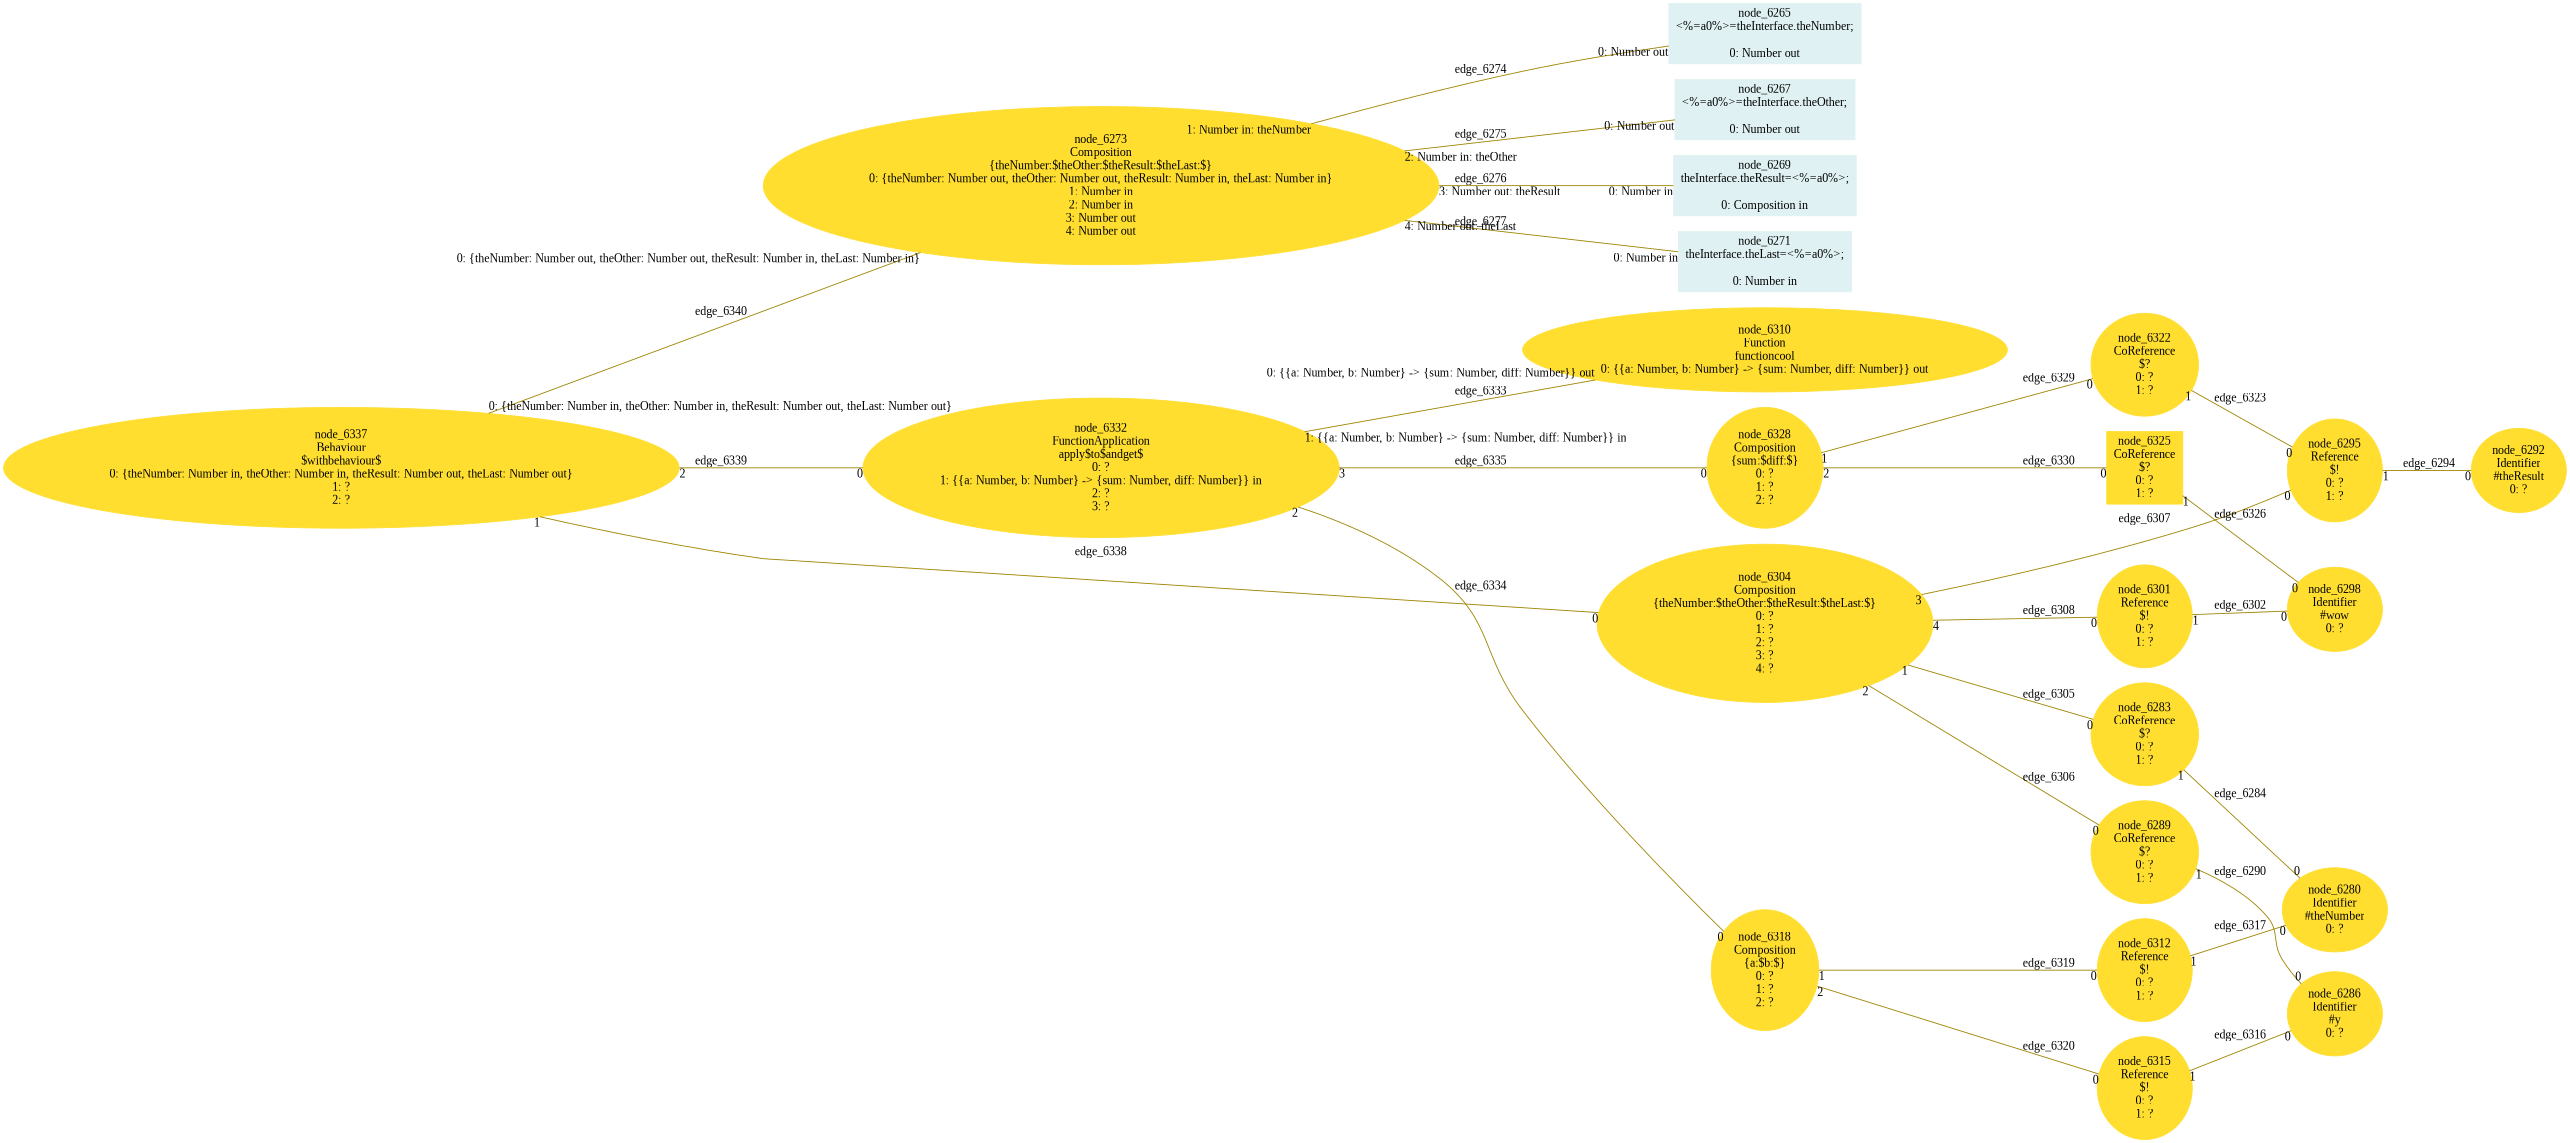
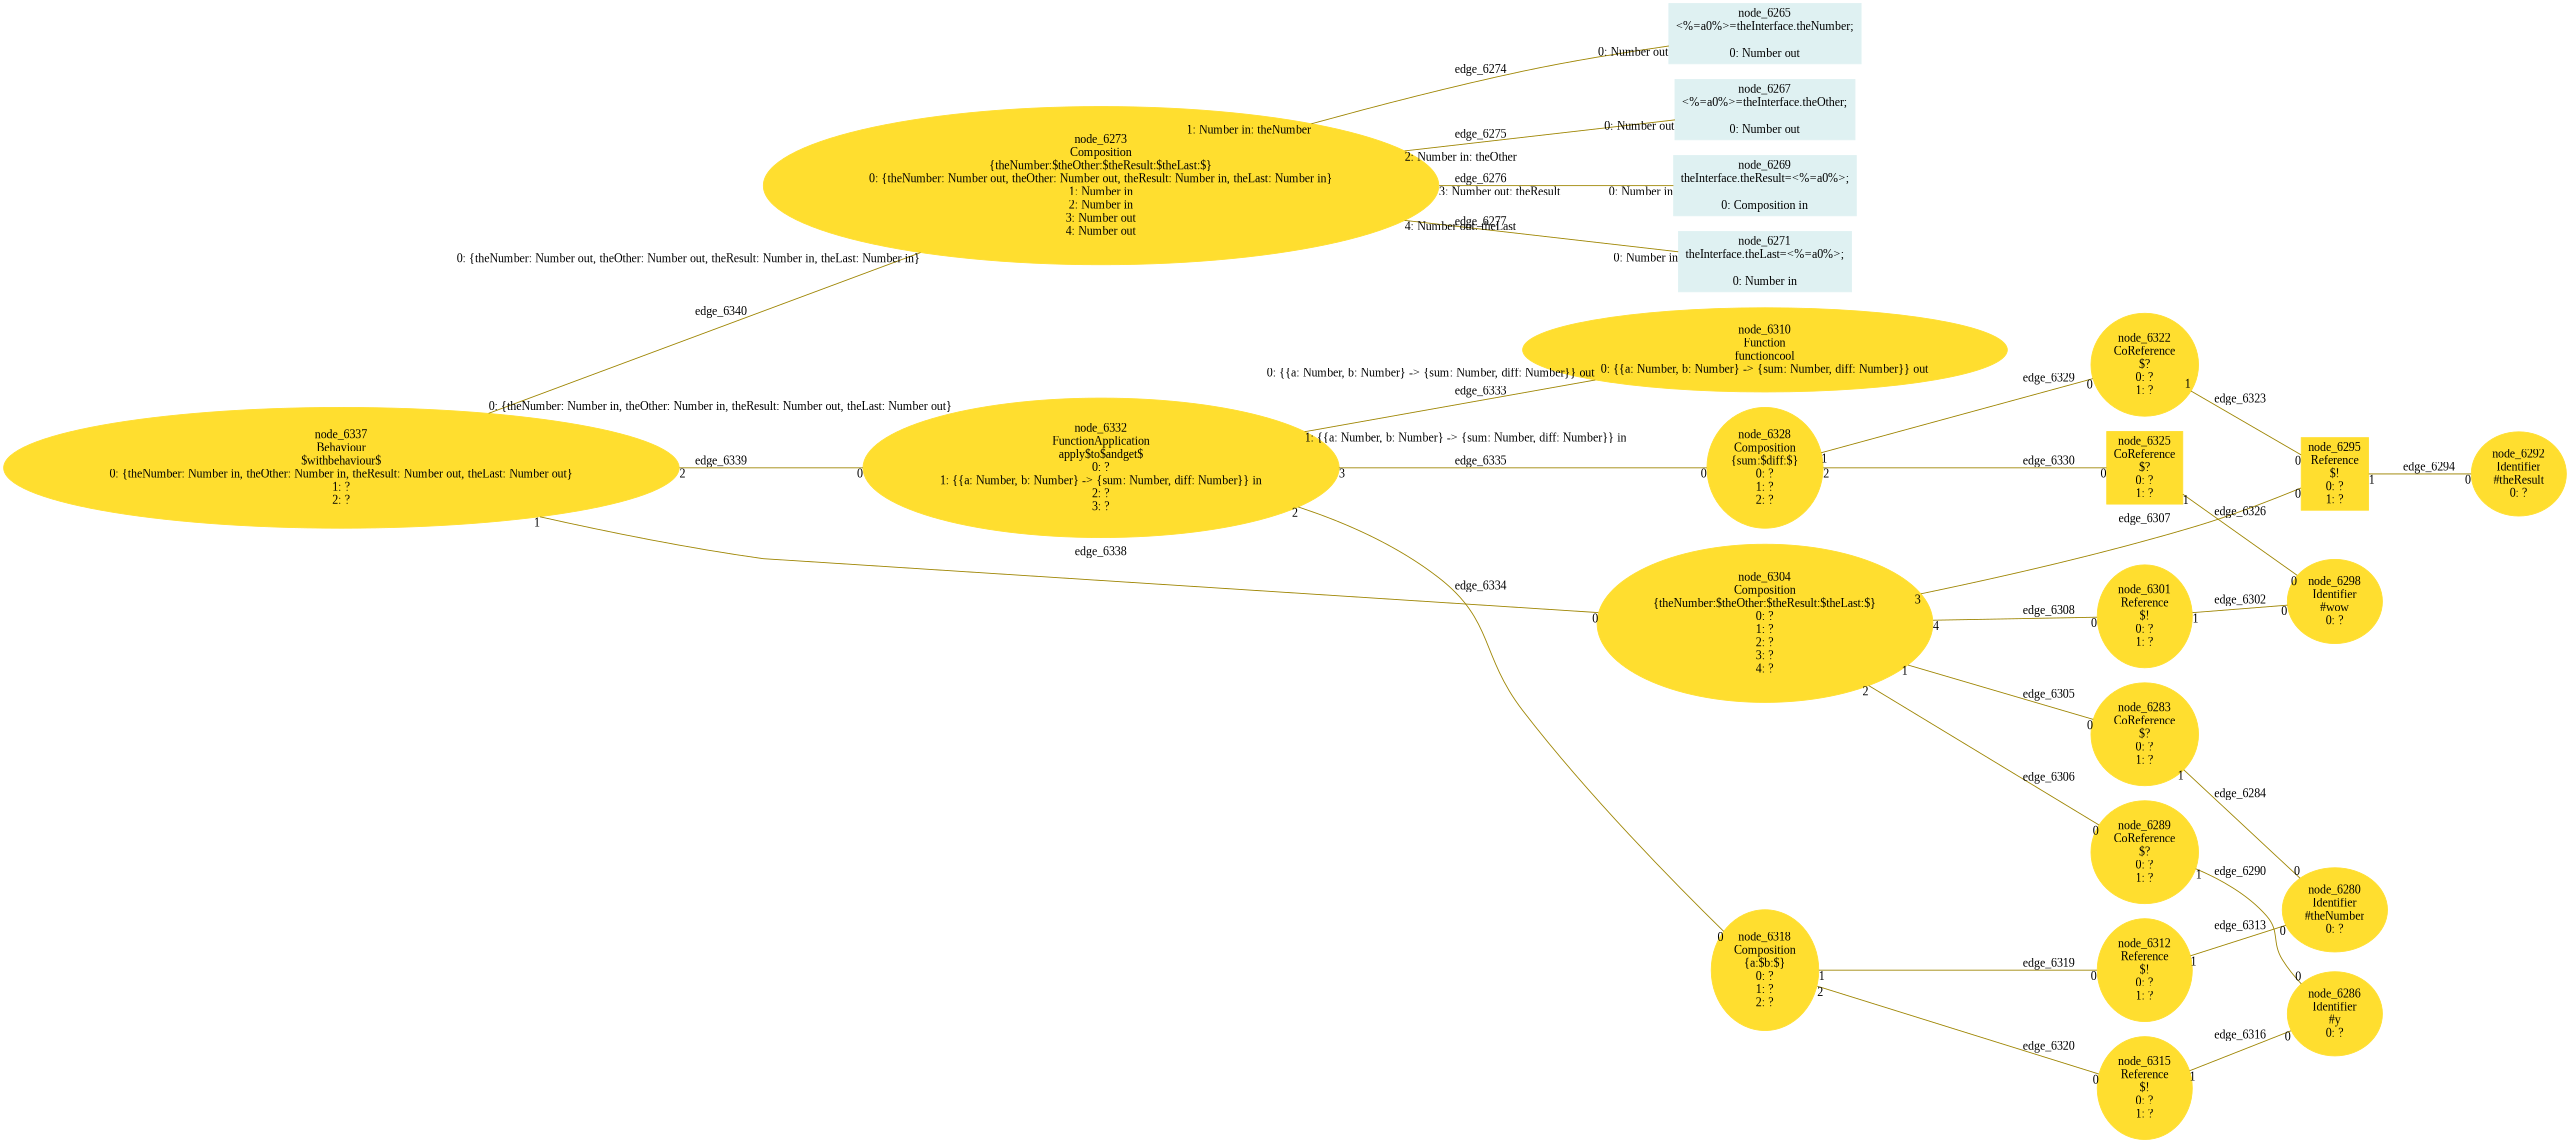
node "node_6295 Reference $! 0: ? 1: ?": shape ellipse -> box
edge "node_6280 Identifier #theNumber 0: ?" -- "node_6312 Reference $! 0: ? 1: ?": label "edge_6317" -> "edge_6313"
